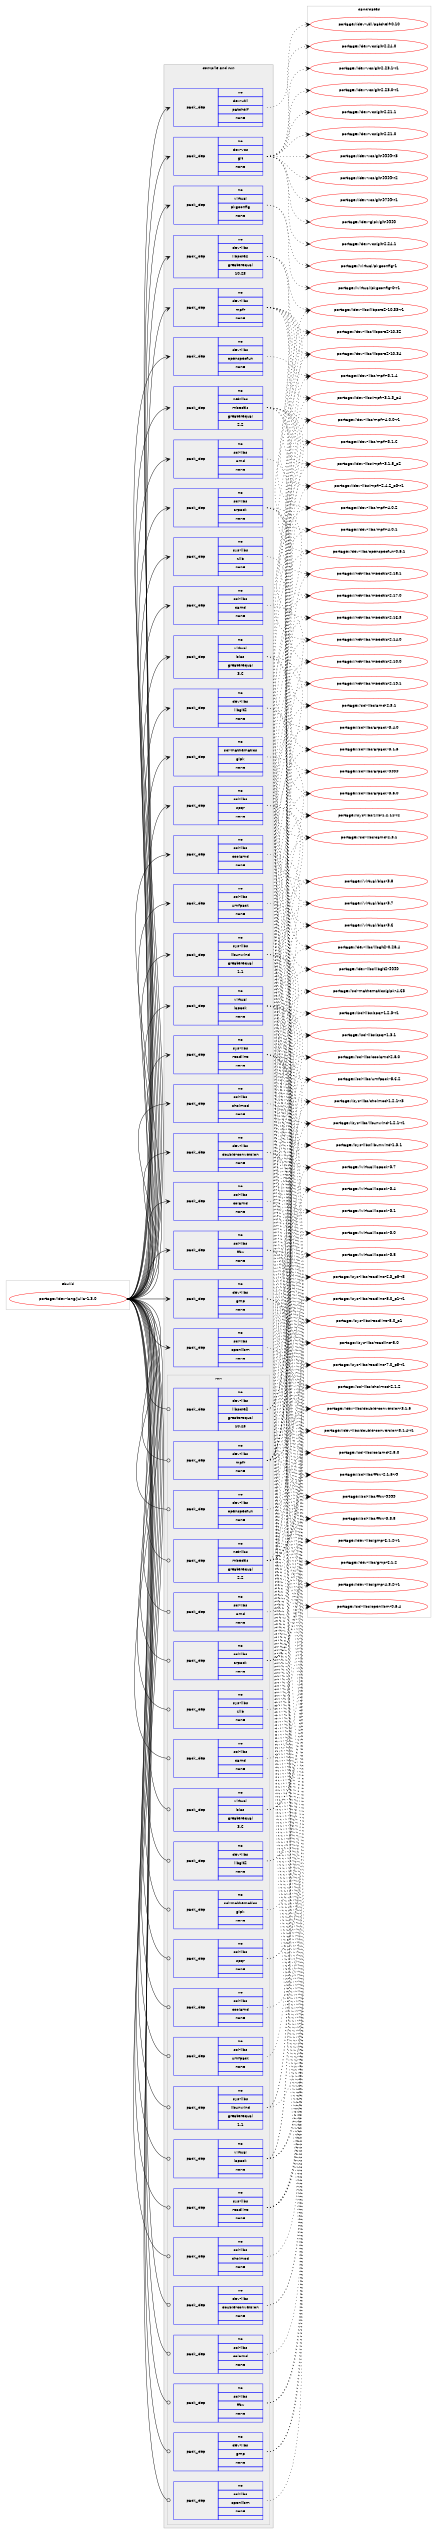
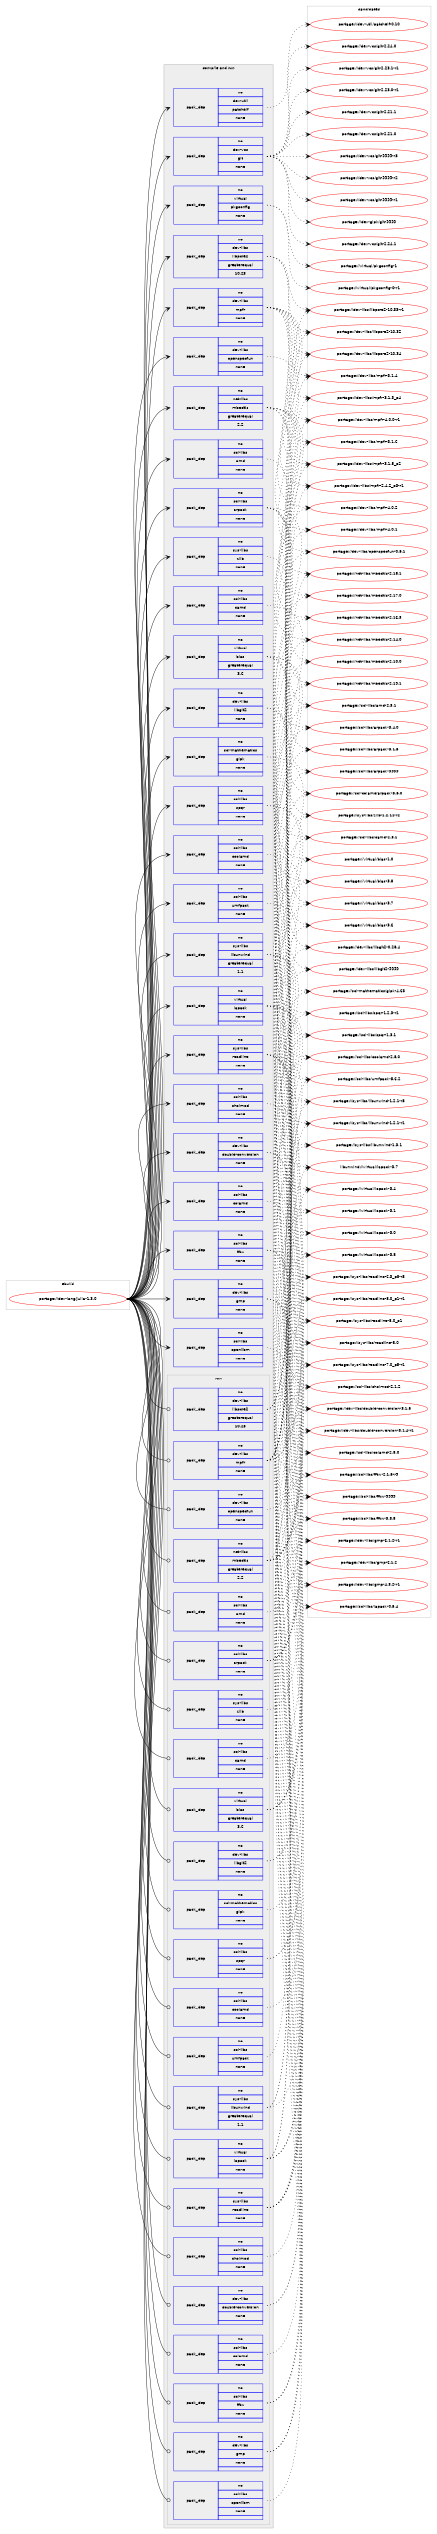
node "portage://dev-vcs/git-9799-r1": label "portage://dev-vcs/git-9799-r1" -> "portage://dev-vcs/git-9999-r1"
node "portage://sci-libs/arpack-3.5.0": label "portage://sci-libs/arpack-3.5.0" -> "portage://sci-colamd/arpack-3.5.0"
node "portage://virtual/blas-1.0": added
node "portage://sys-libs/cholmod-1.2.1-r3": label "portage://sys-libs/cholmod-1.2.1-r3" -> "portage://sys-libs/libunwind-1.2.1-r3"
node "portage://virtual/lapack-3.7": label "portage://virtual/lapack-3.7" -> "libunwind://virtual/lapack-3.7"
node "portage://sci-libs/openlibm-0.5.4": label "portage://sci-libs/openlibm-0.5.4" -> "portage://sci-libs/lapack-0.5.4"
